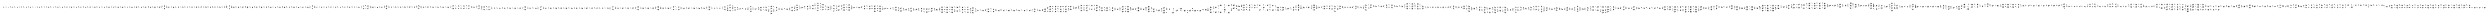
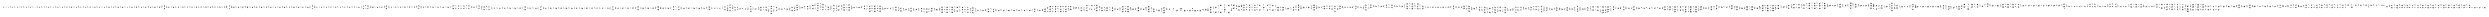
node "S310": removed
node "S376": added
node "S233": added
node "S348": removed
